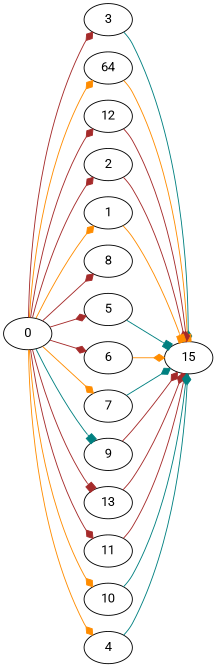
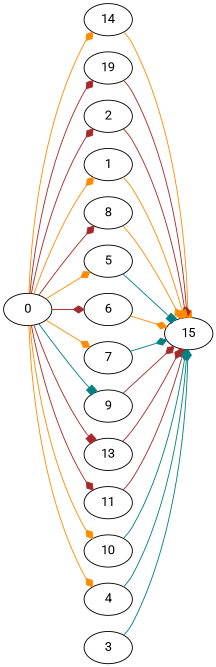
node "64": label "64" -> "14"
node "12": label "12" -> "19"
edge "0" -> "3": removed
edge "8" -> "15": added
edge "0" -> "5": color brown -> darkorange
